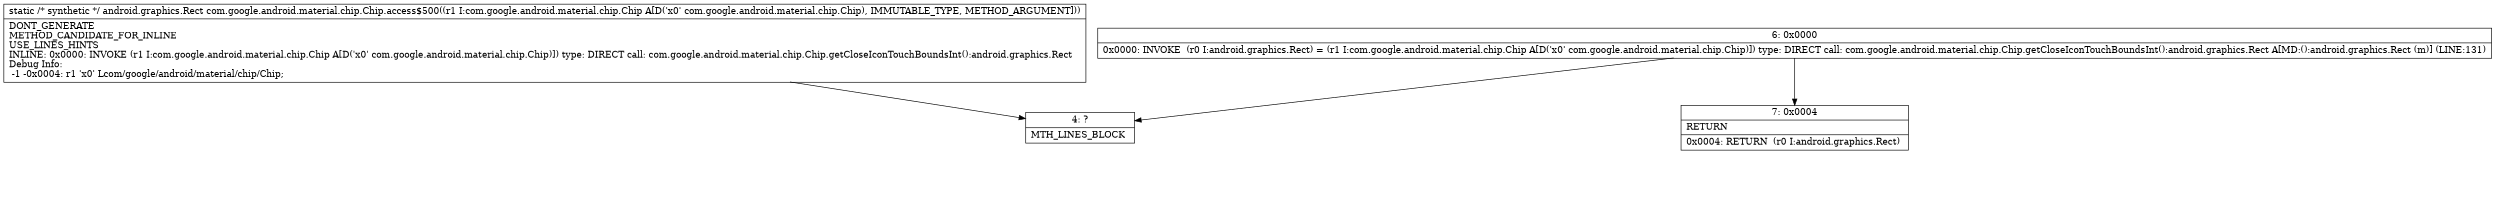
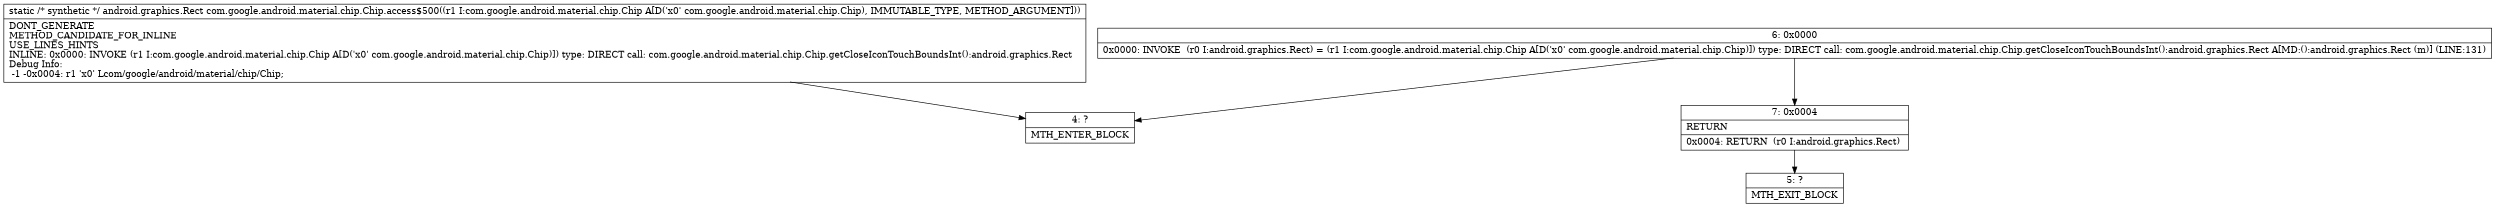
node "4: ?": text "MTH_LINES_BLOCK" -> "MTH_ENTER_BLOCK"
node "5: ?": added
